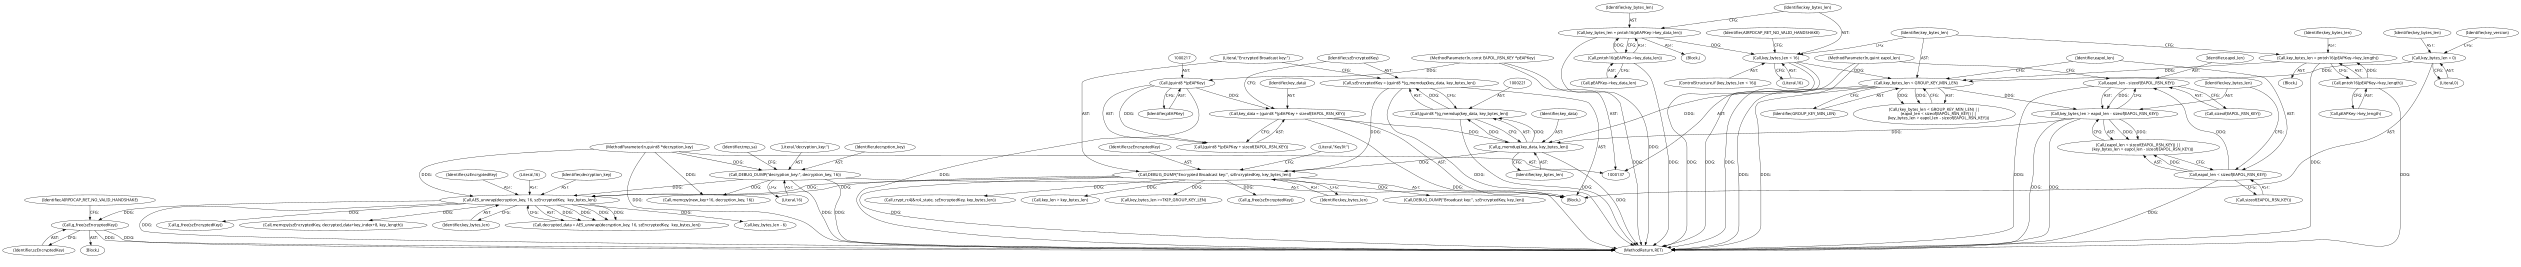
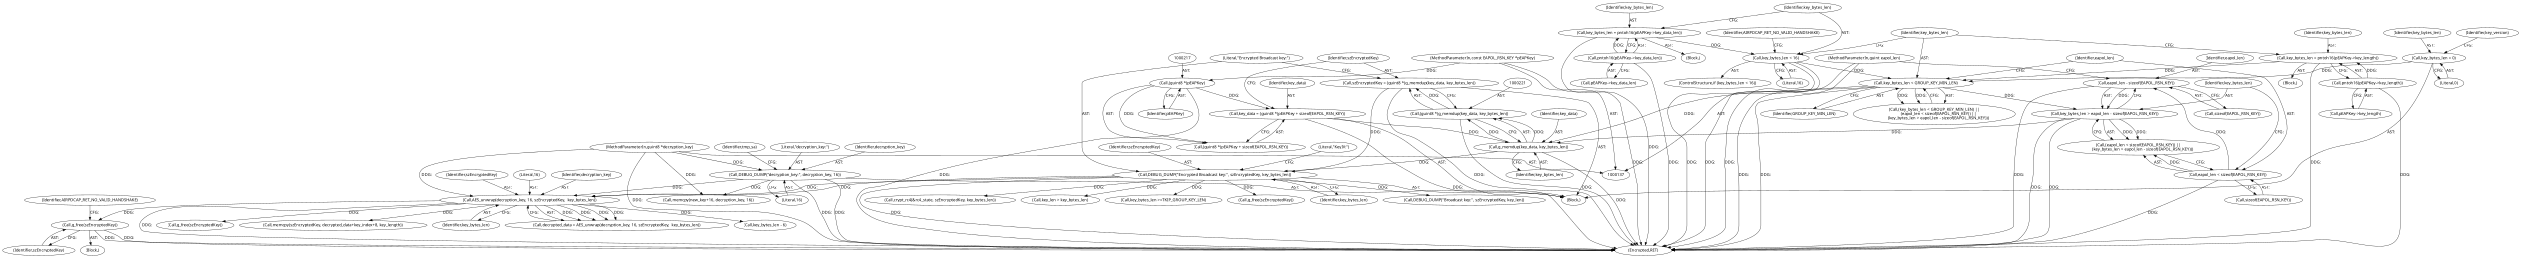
edge "(ControlStructure,if (key_bytes_len < 16))" -> "(Call,key_bytes_len < 16)": reversed
node "(MethodReturn,RET)": label "(MethodReturn,RET)" -> "(Encrypted,RET)"
